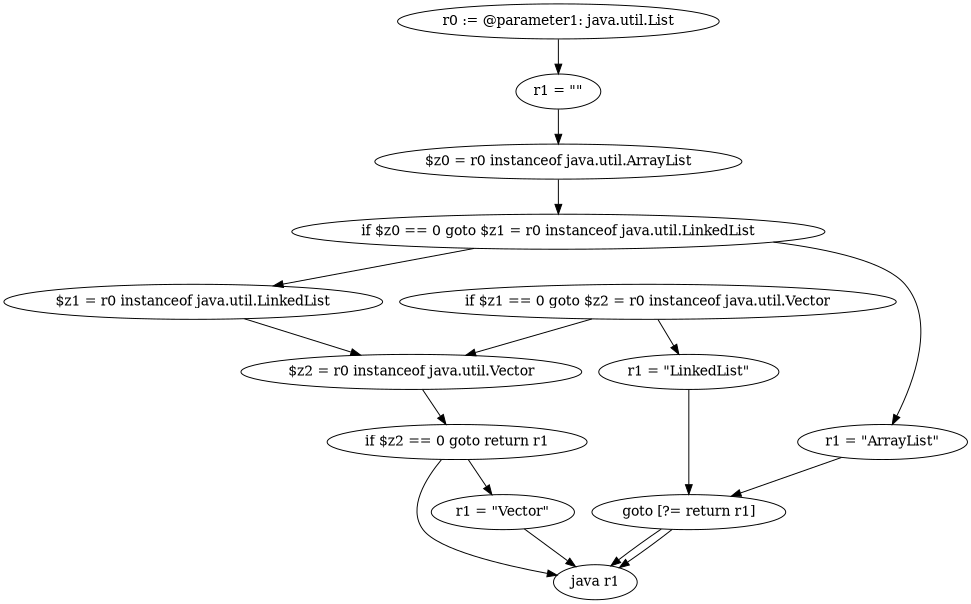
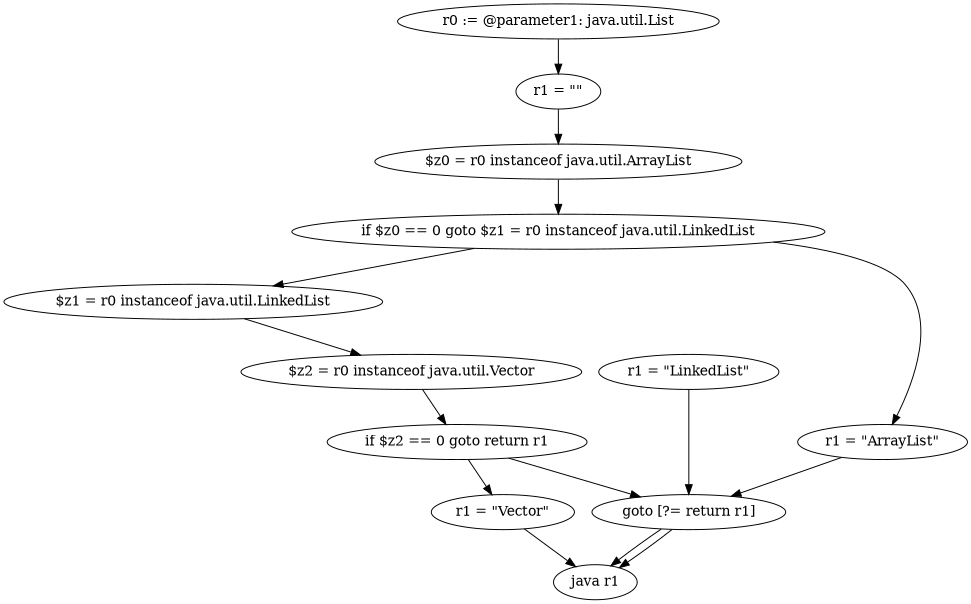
node "if $z1 == 0 goto $z2 = r0 instanceof java.util.Vector": removed
edge "if $z2 == 0 goto return r1" -> "java r1": now "if $z2 == 0 goto return r1" -> "goto [?= return r1]"
